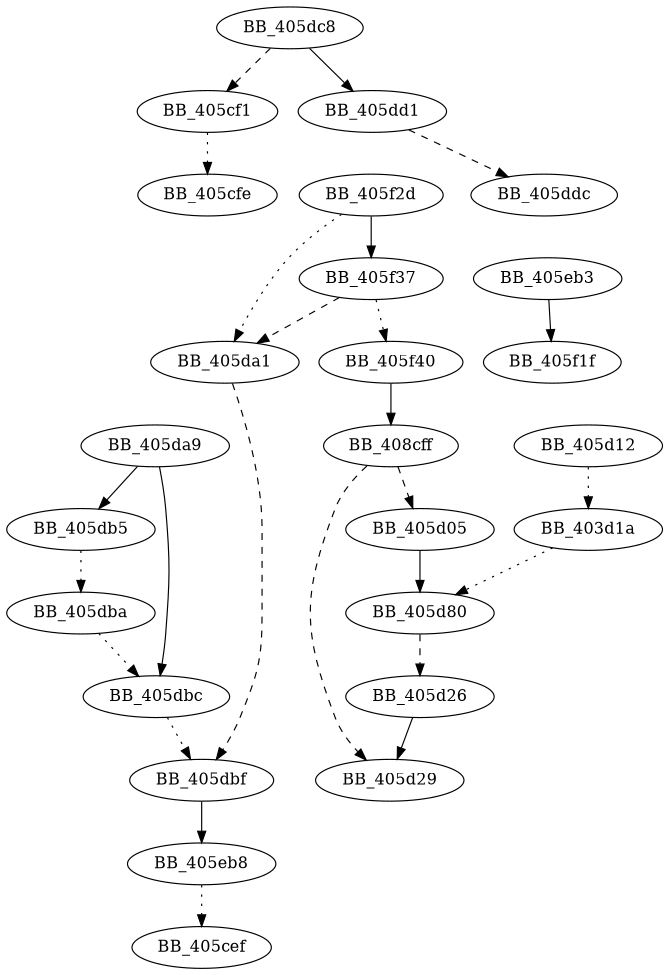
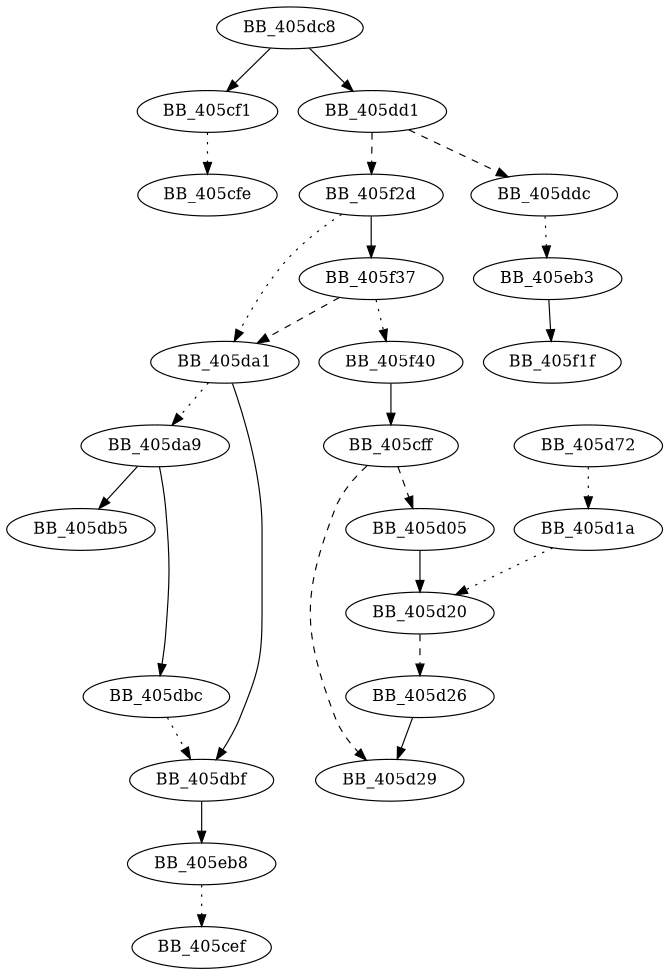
edge "BB_405dc8" -> "BB_405cf1": style dashed -> solid
edge "BB_405dd1" -> "BB_405f2d": added
edge "BB_405ddc" -> "BB_405eb3": added
edge "BB_405da1" -> "BB_405da9": added
node "BB_408cff": label "BB_408cff" -> "BB_405cff"
node "BB_405d12": label "BB_405d12" -> "BB_405d72"
node "BB_403d1a": label "BB_403d1a" -> "BB_405d1a"
edge "BB_405da1" -> "BB_405dbf": style dashed -> solid
node "BB_405dba": removed
node "BB_405d80": label "BB_405d80" -> "BB_405d20"
